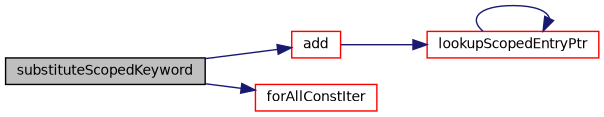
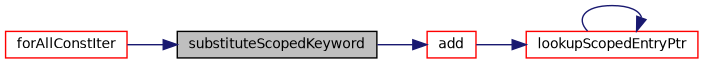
edge "substituteScopedKeyword" -> "forAllConstIter": reversed
